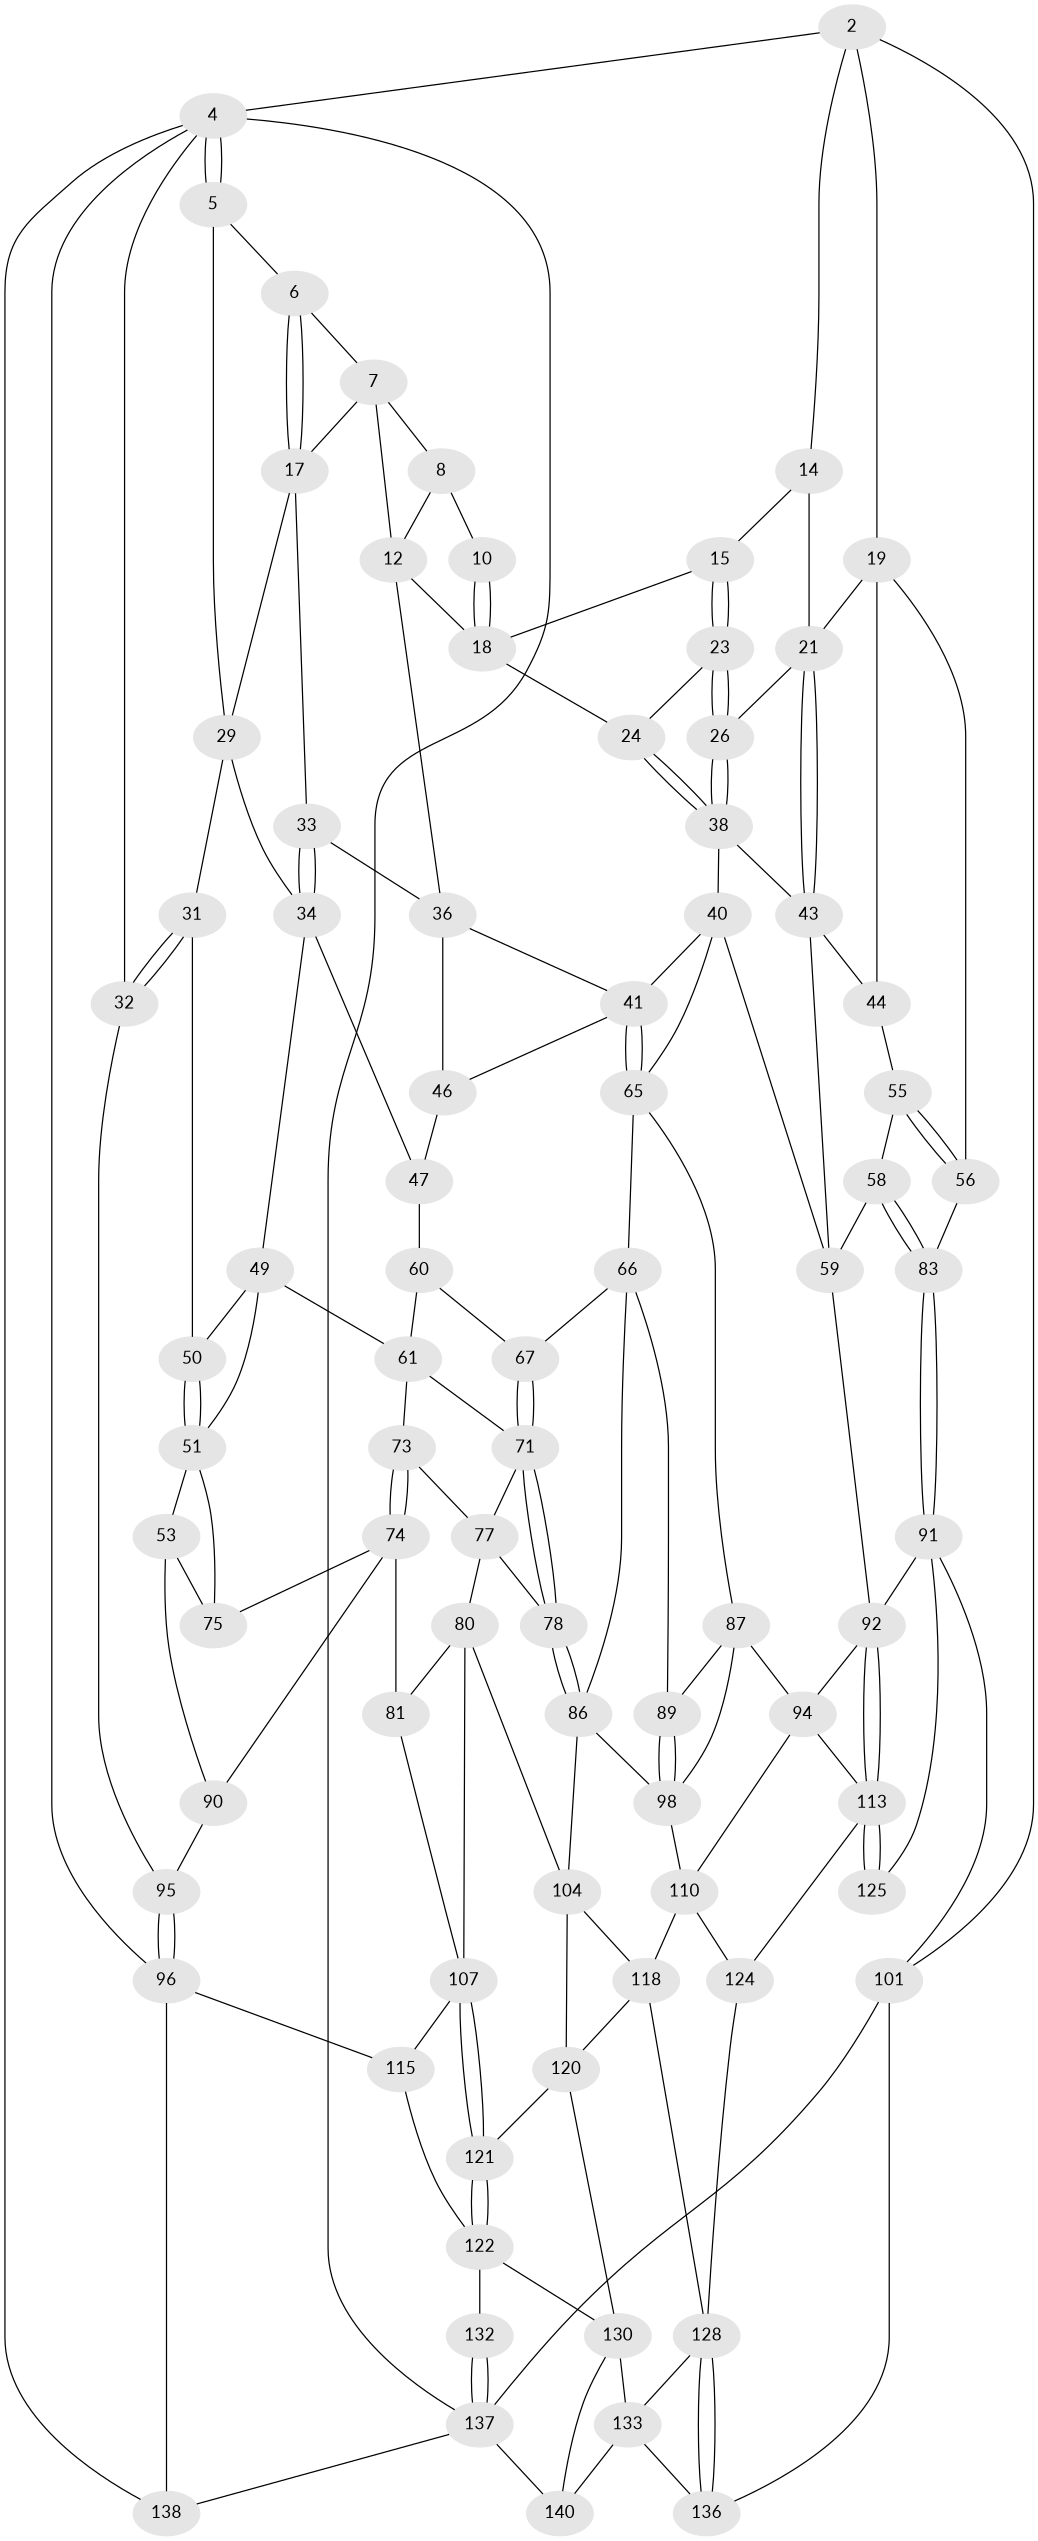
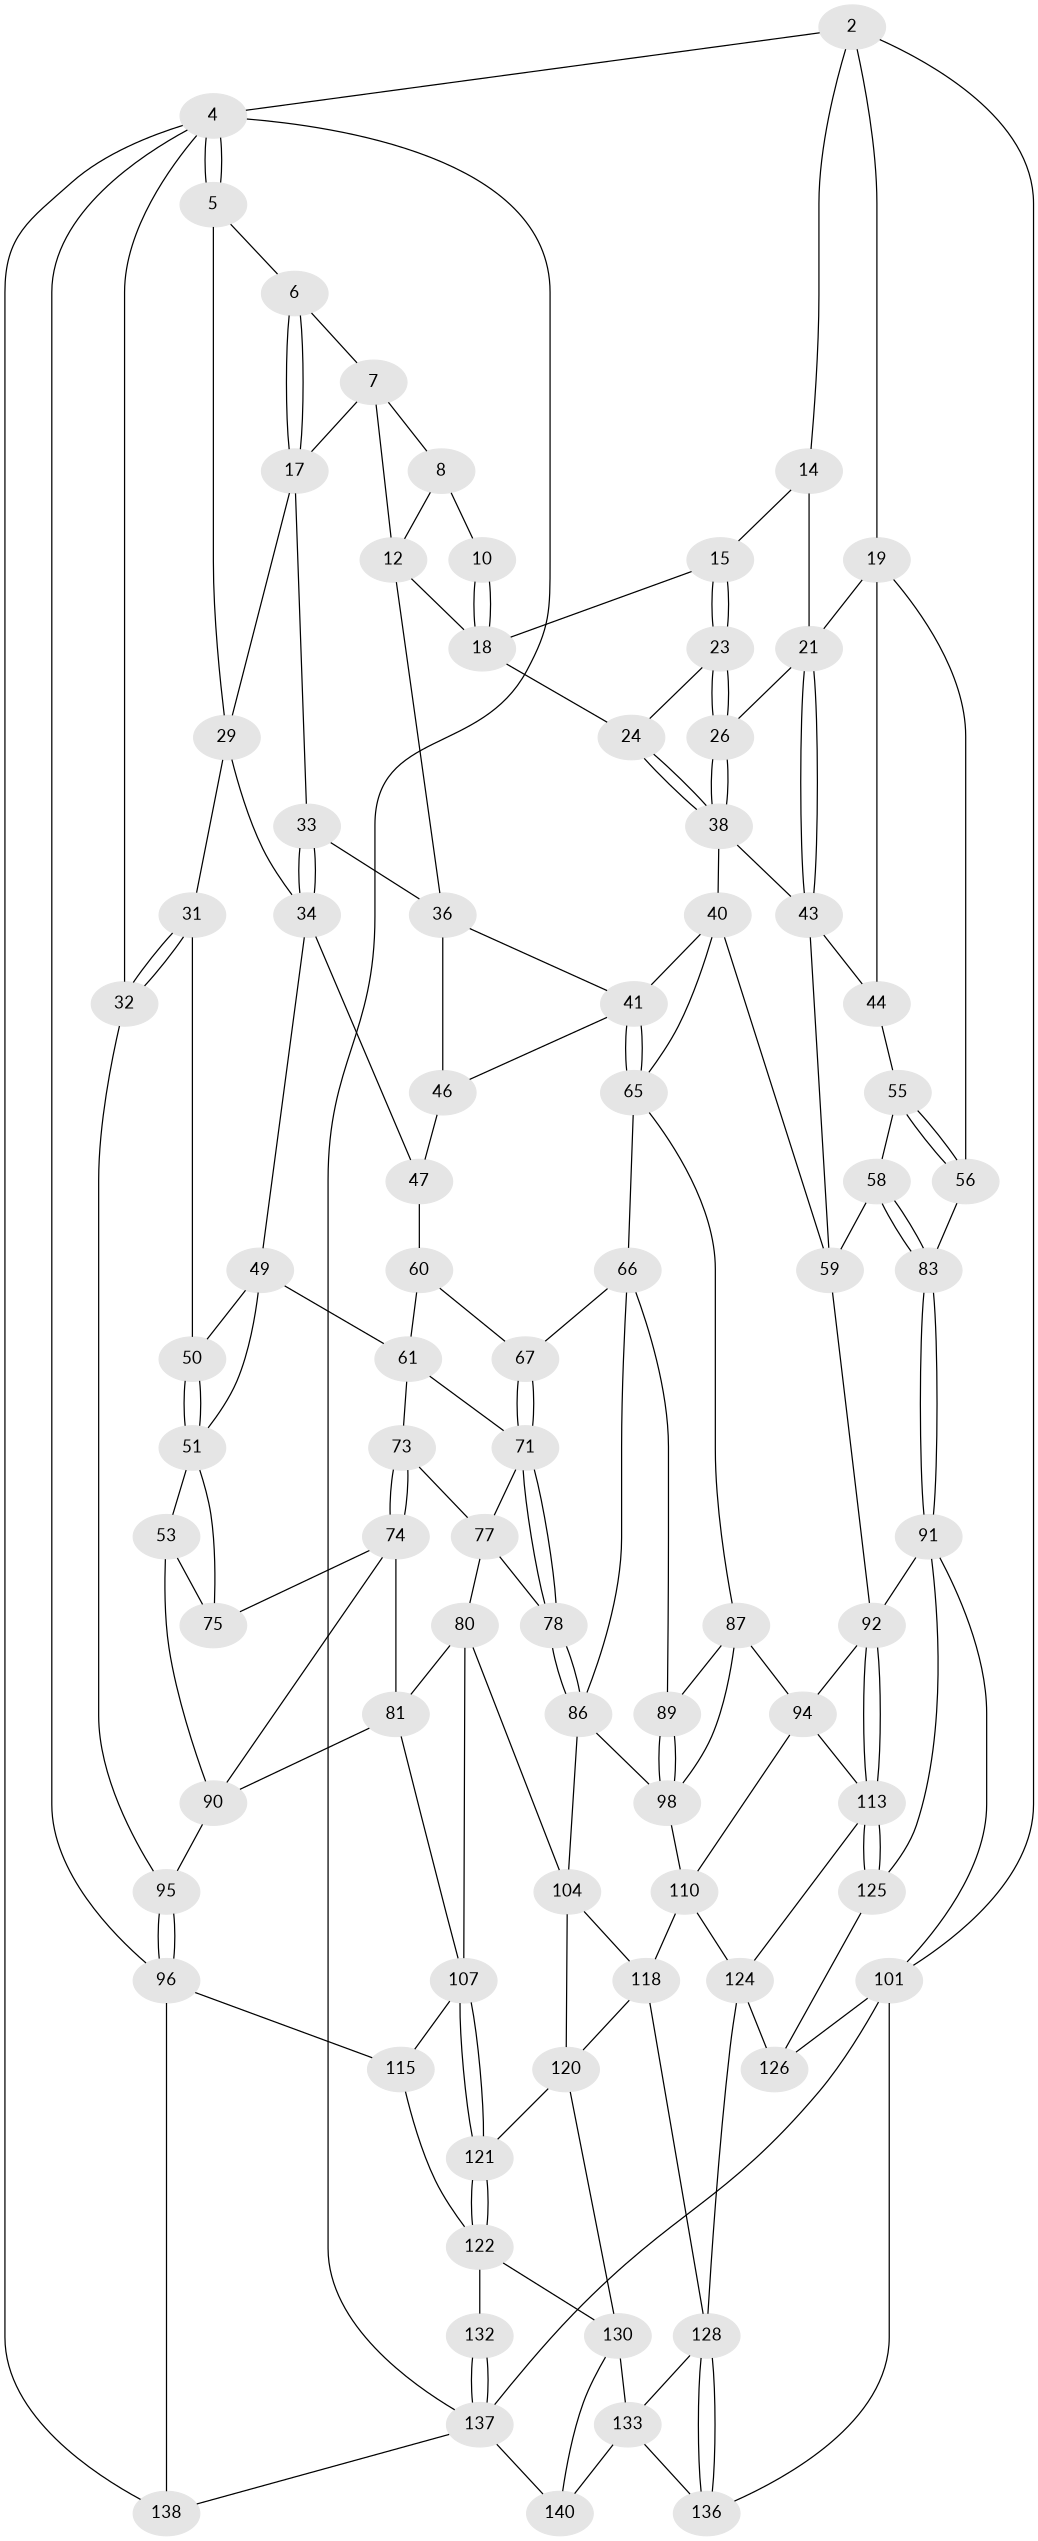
edge "81" -- "90": added
node "126": added
